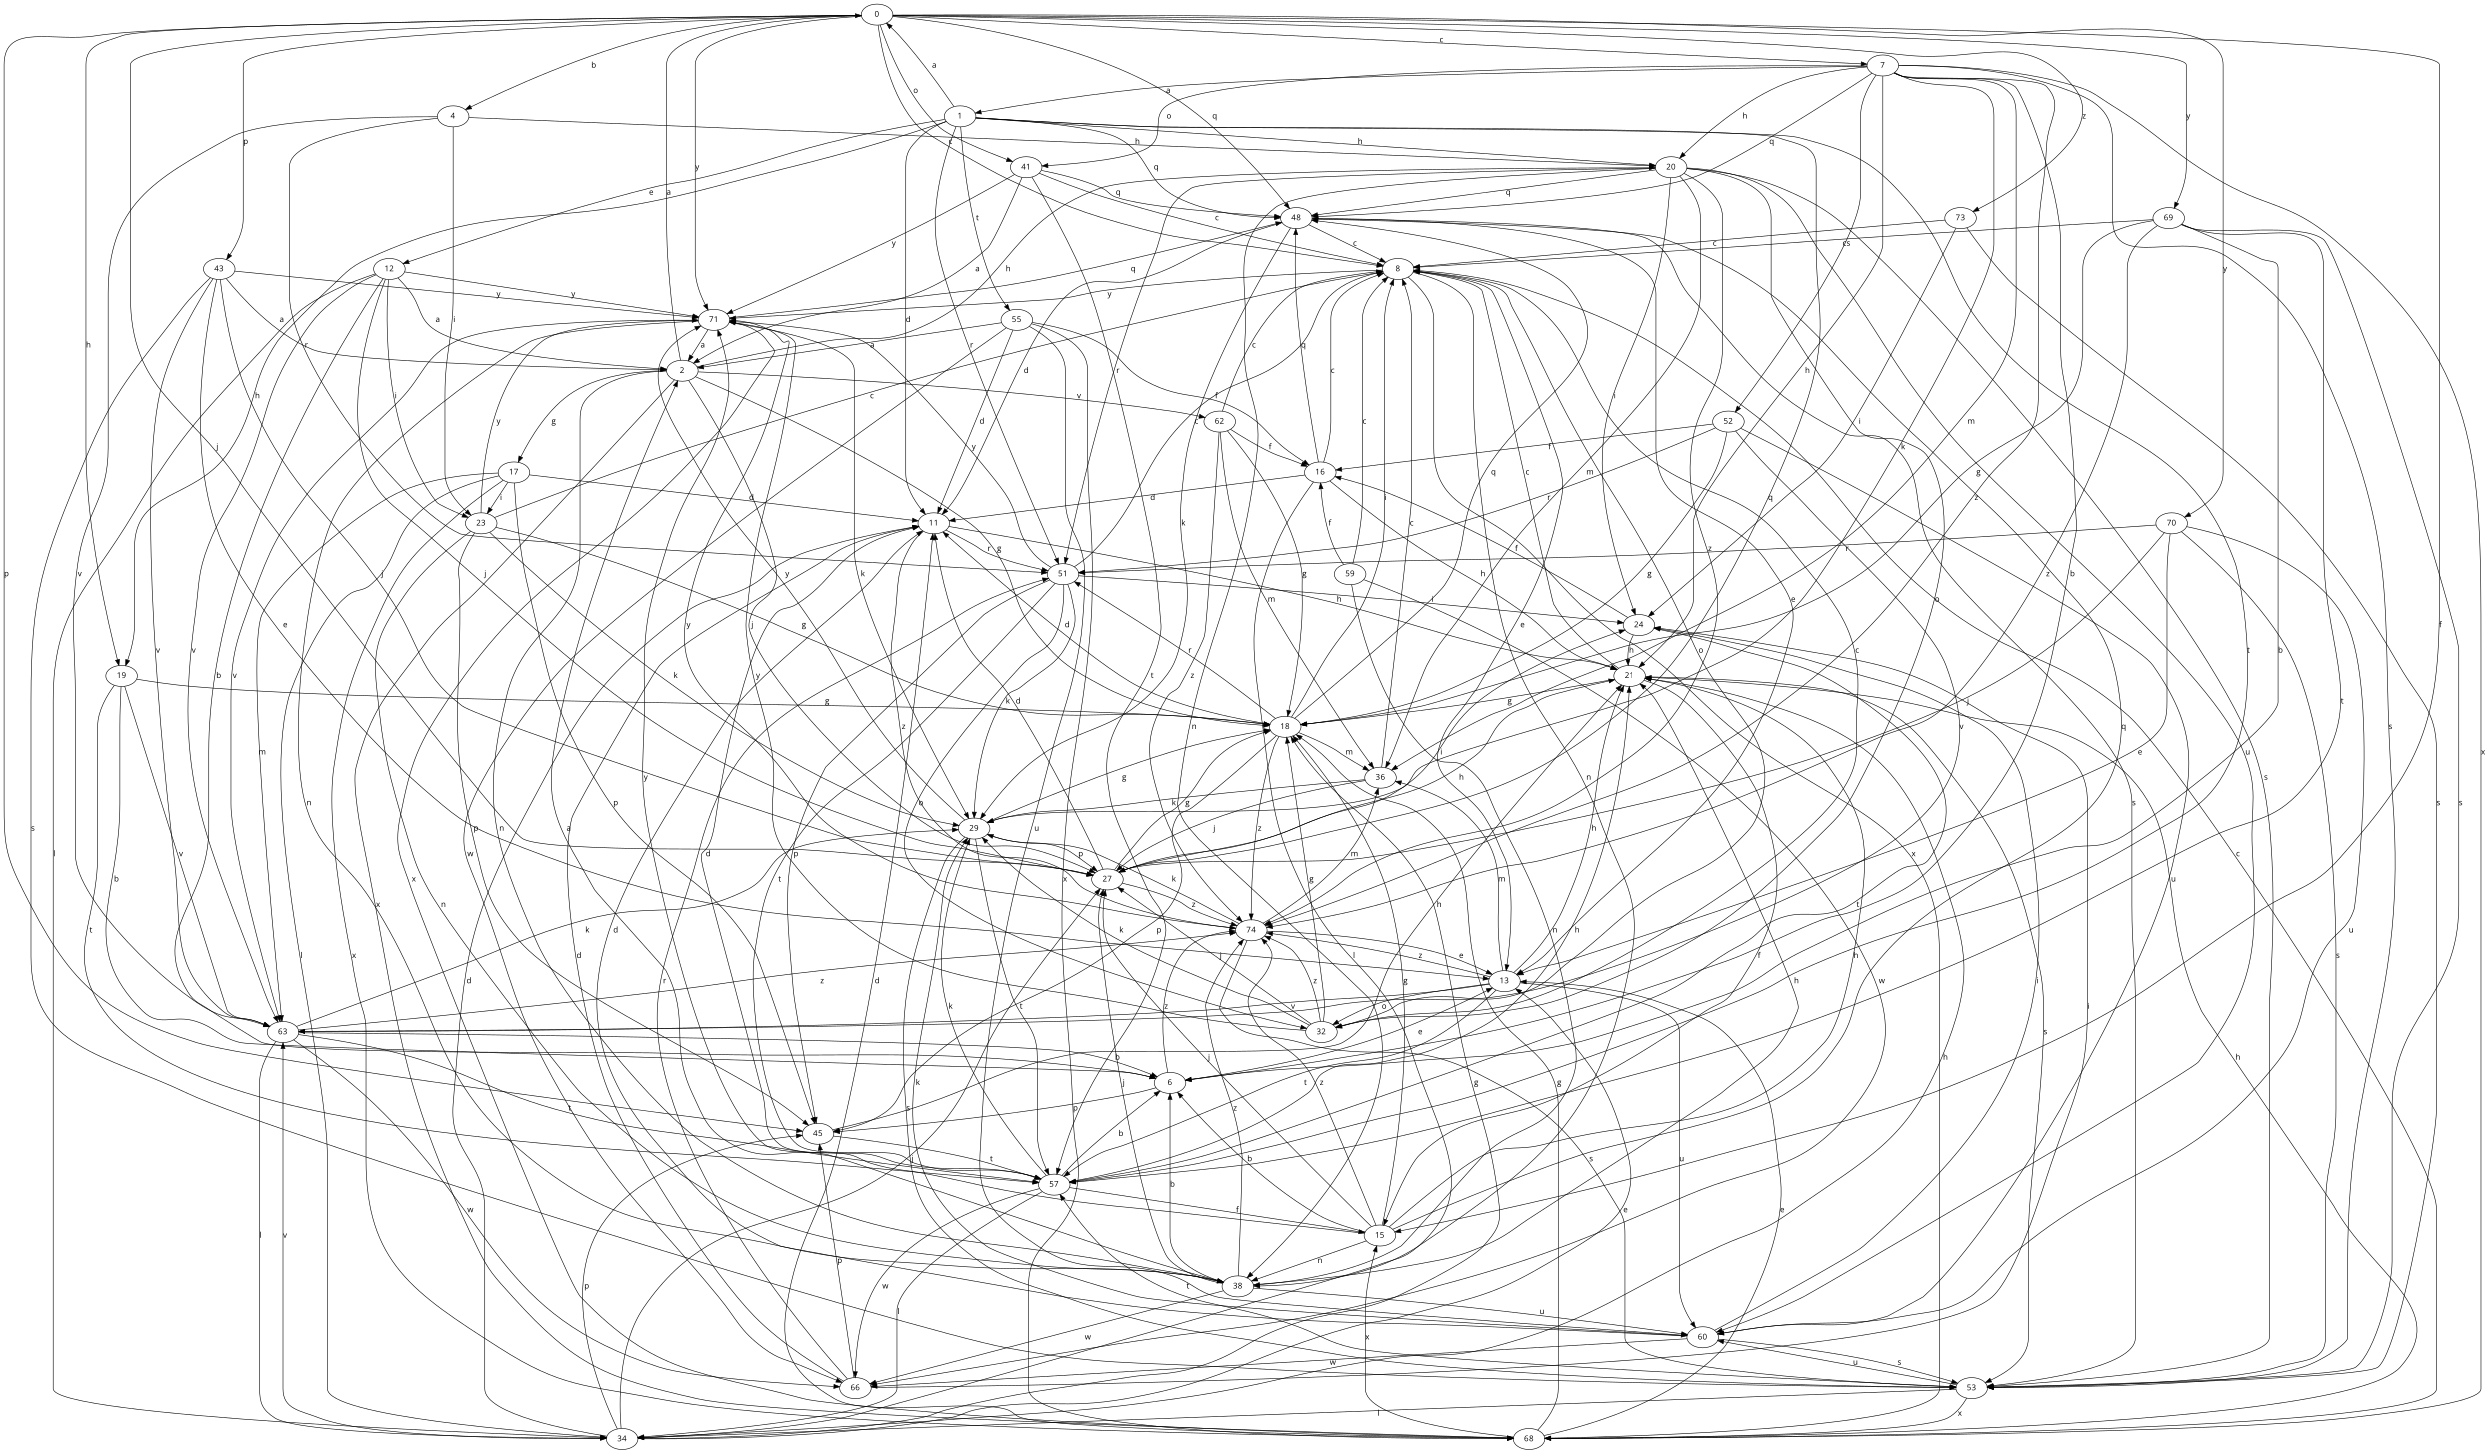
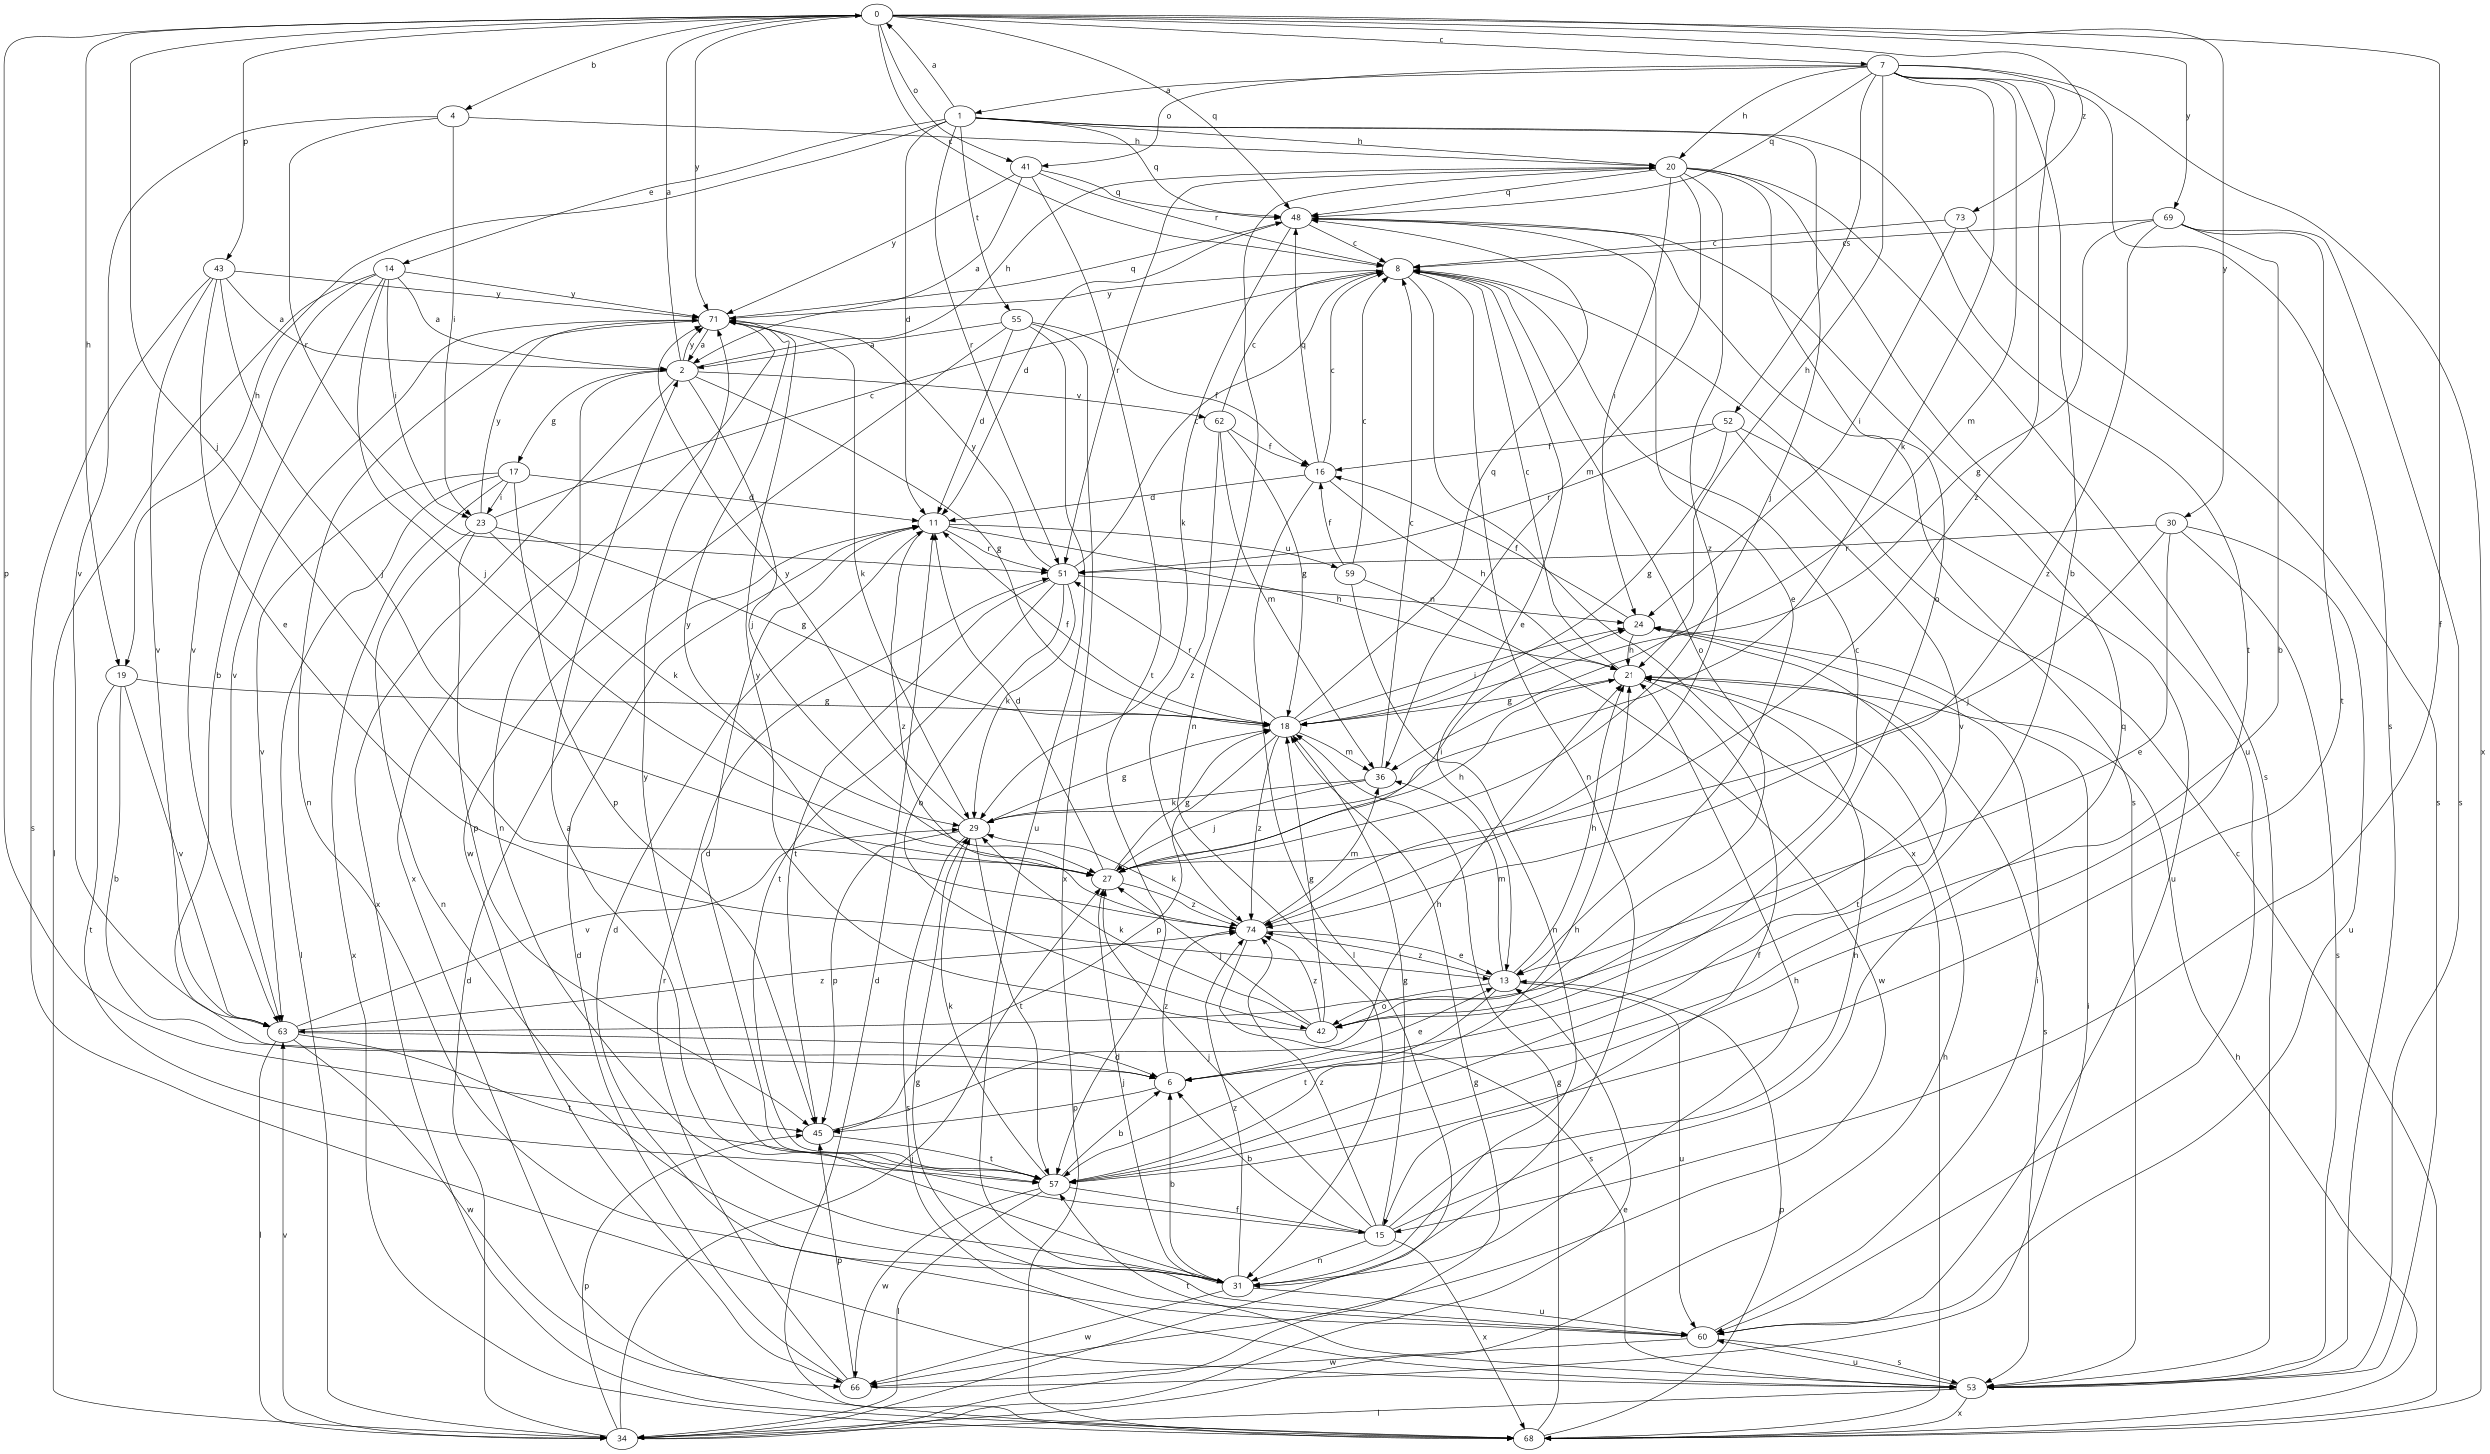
edge "41" -> "8": label "c" -> "r"
node "12": label "12" -> "14"
edge "2" -> "71": added, label "y"
edge "1" -> "27": label "q" -> "j"
edge "18" -> "8": now "18" -> "24"
node "70": label "70" -> "30"
edge "11" -> "59": added, label "u"
edge "51" -> "24": label "i" -> "n"
edge "18" -> "11": label "d" -> "f"
edge "17" -> "63": label "m" -> "v"
edge "29" -> "27": now "29" -> "45"
edge "51" -> "45": label "p" -> "t"
edge "63" -> "29": label "k" -> "v"
edge "13" -> "63": removed, label "v"
node "32": label "32" -> "42"
edge "63" -> "6": label "b" -> "d"
edge "60" -> "29": label "k" -> "g"
edge "68" -> "13": label "e" -> "p"
node "38": label "38" -> "31"
edge "68" -> "15": reversed
